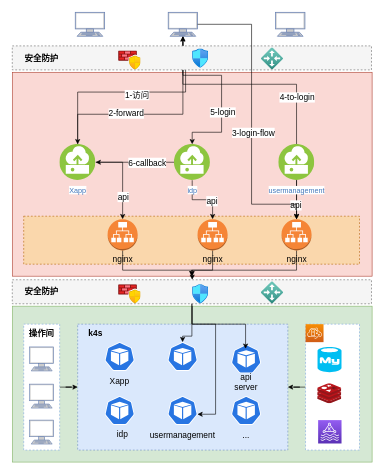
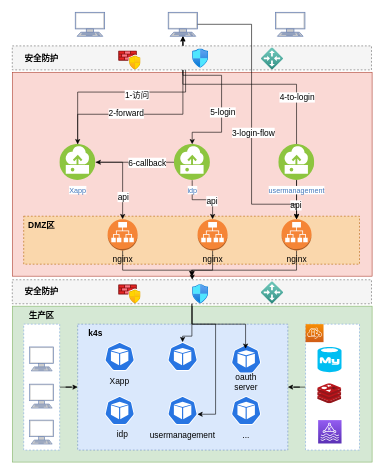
node "DMZ区": added
node "生产区": added
node "操作间": removed
node "api server": label "api server" -> "oauth server"
